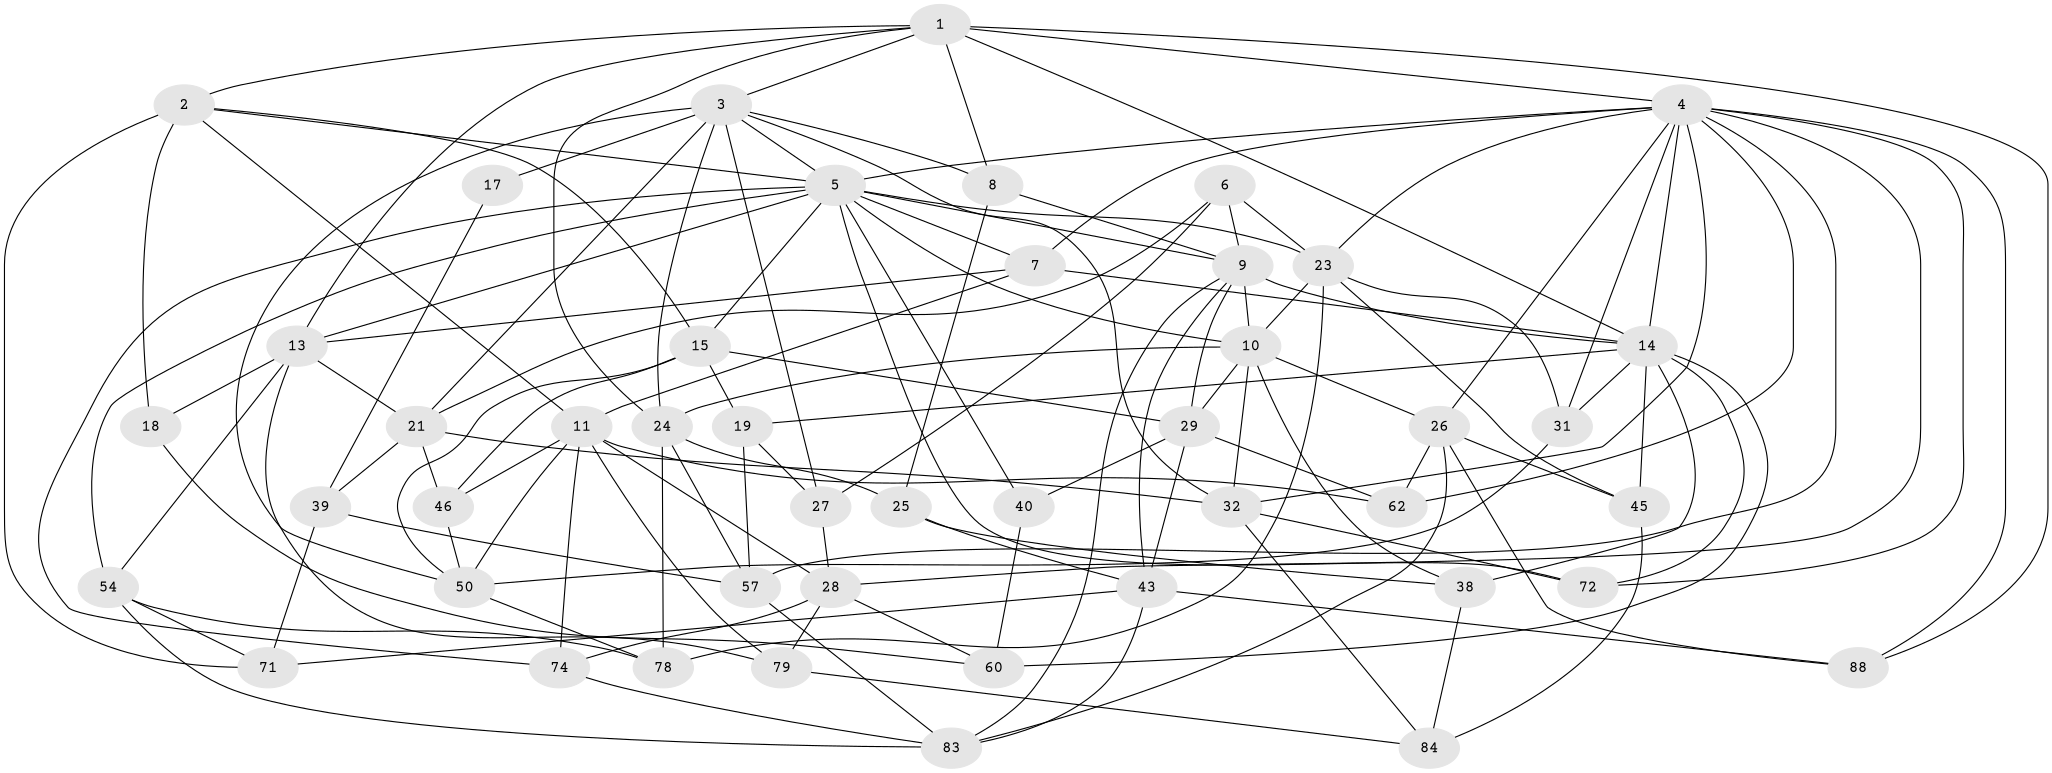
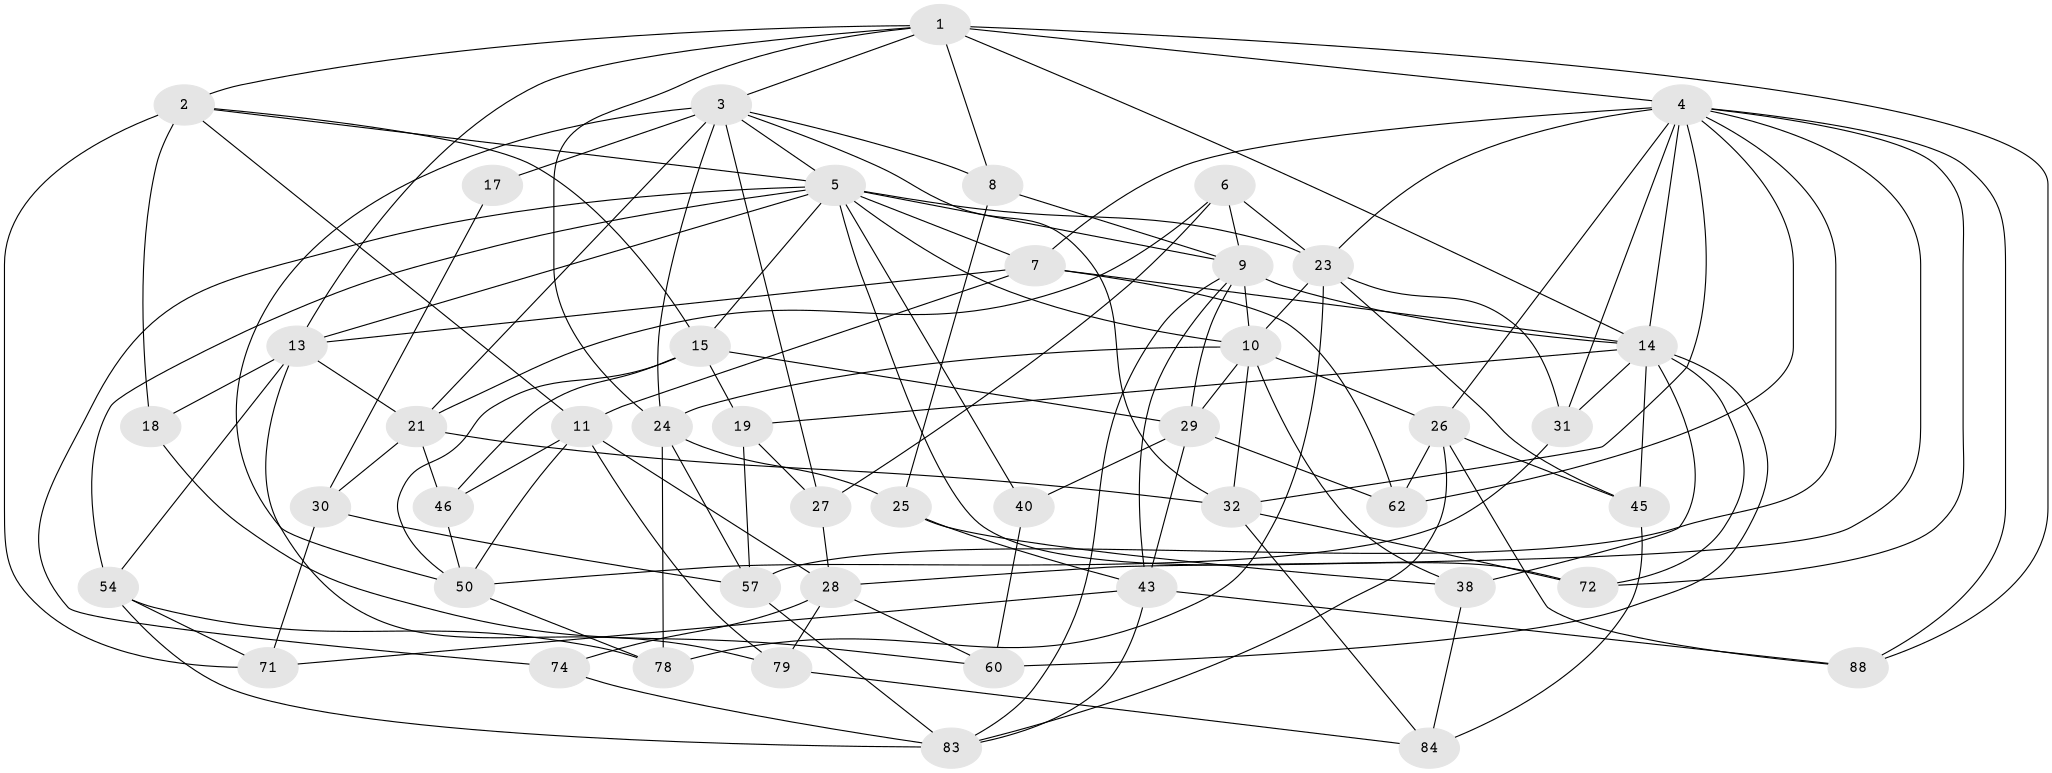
edge "4" -- "5": removed
edge "11" -- "62": now "7" -- "62"
node "39": label "39" -> "30"
edge "11" -- "74": removed
